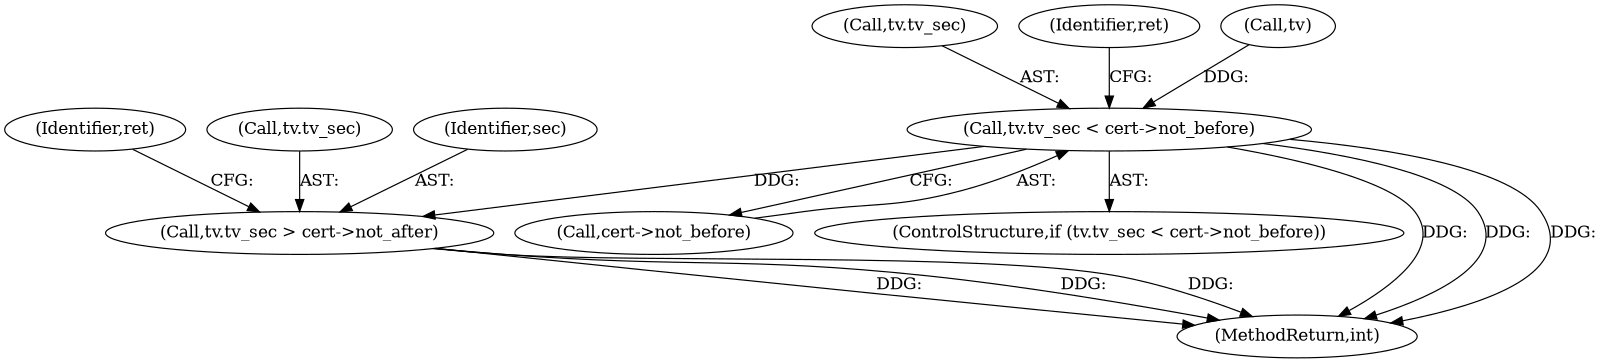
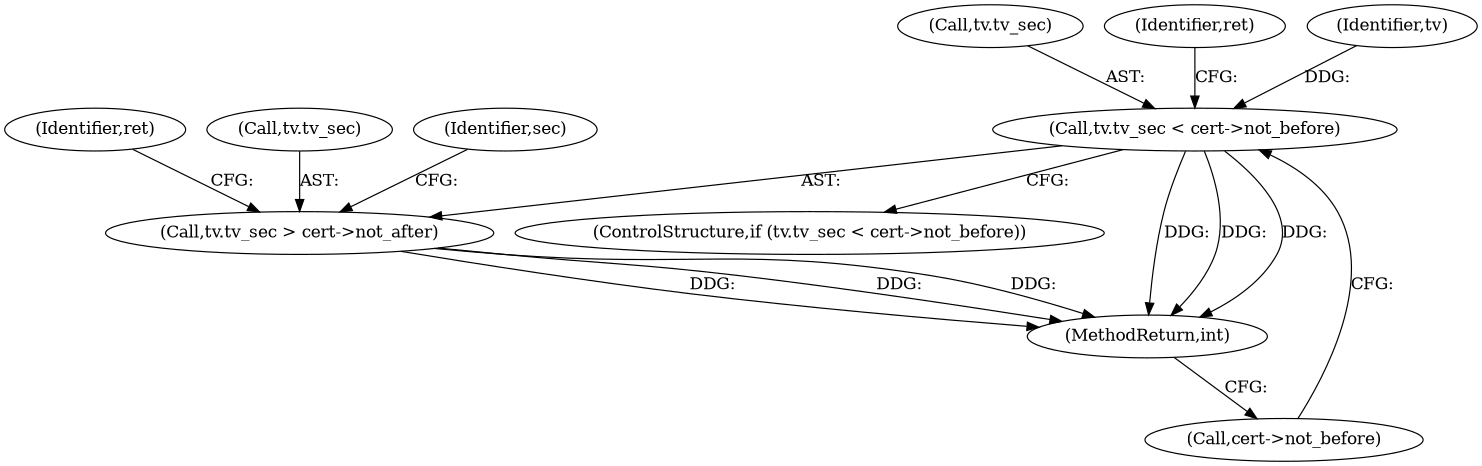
node "(Call,tv)": label "(Call,tv)" -> "(Identifier,tv)"
edge "(Identifier,sec)" -> "(Call,tv.tv_sec > cert->not_after)": label "AST: " -> "CFG: "
edge "(Call,tv.tv_sec < cert->not_before)" -> "(Call,tv.tv_sec > cert->not_after)": label "DDG: " -> "AST: "
edge "(Call,tv.tv_sec < cert->not_before)" -> "(Call,cert->not_before)": now "(MethodReturn,int)" -> "(Call,cert->not_before)"
edge "(Call,cert->not_before)" -> "(Call,tv.tv_sec < cert->not_before)": label "AST: " -> "CFG: "
edge "(Call,tv.tv_sec < cert->not_before)" -> "(ControlStructure,if (tv.tv_sec < cert->not_before))": label "AST: " -> "CFG: "
